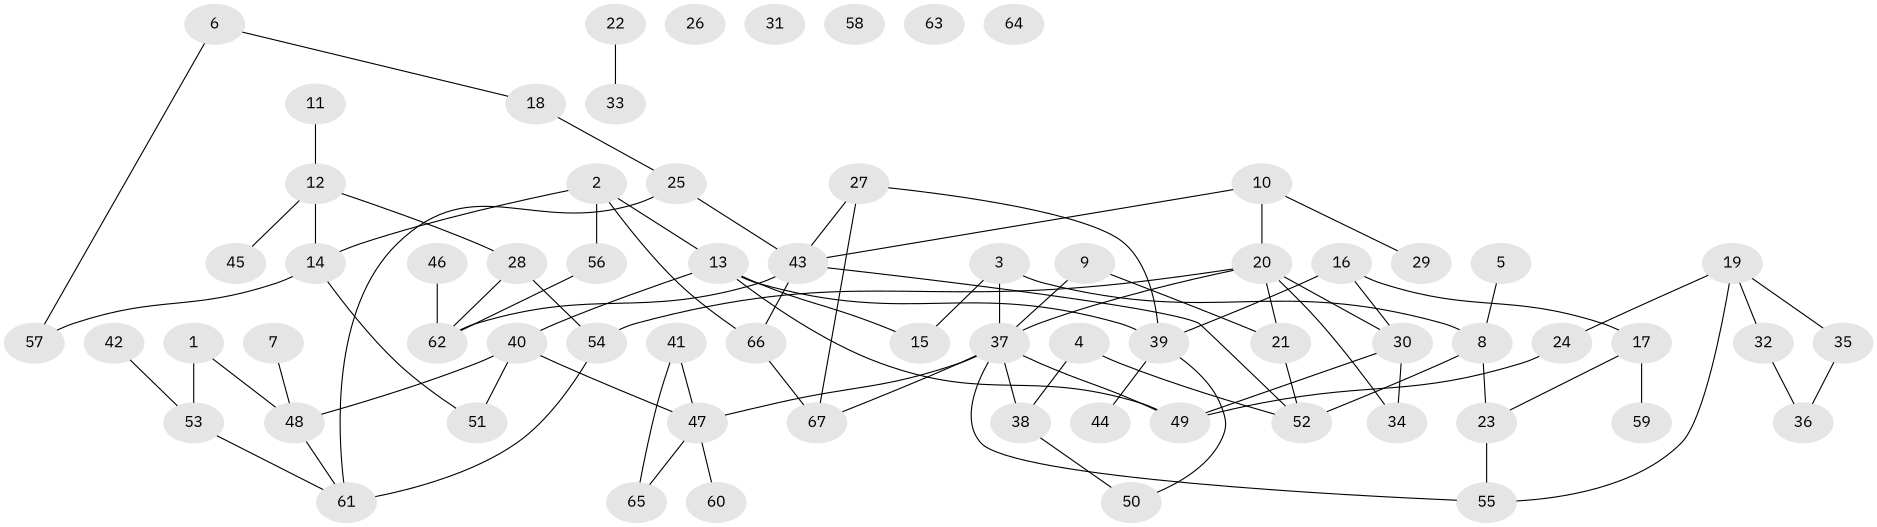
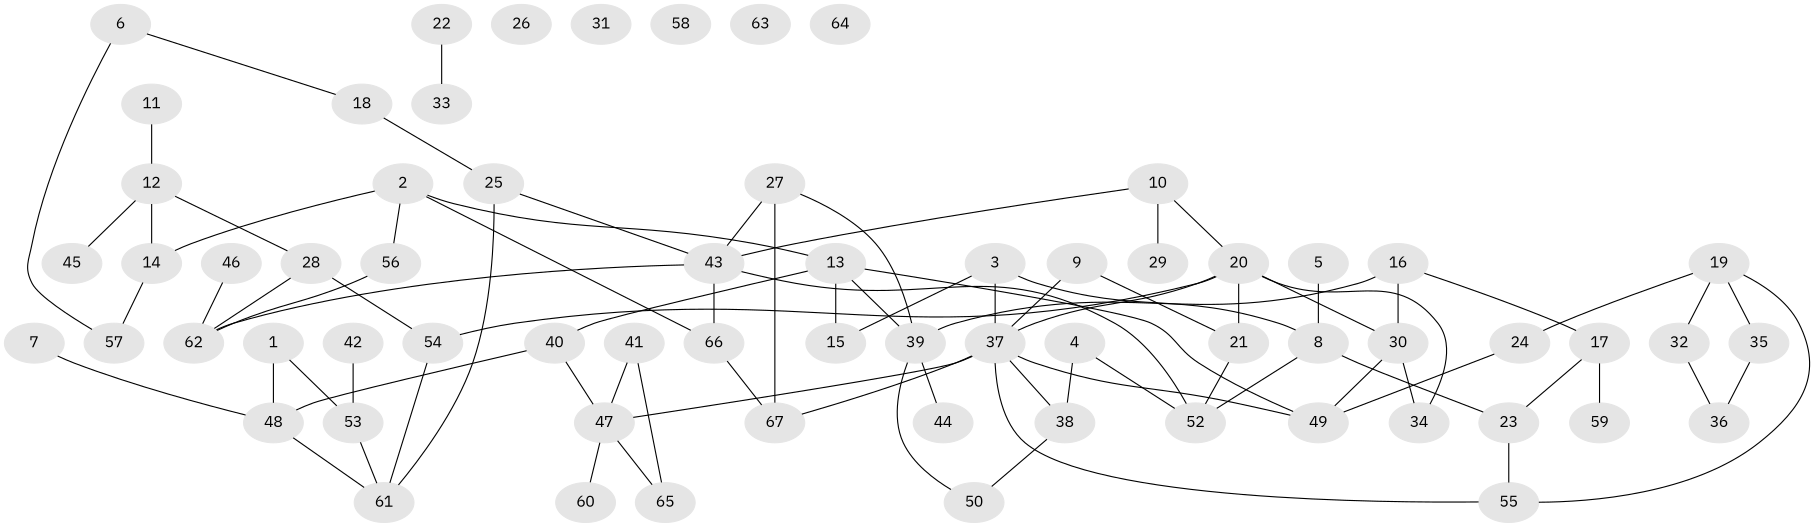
node "51": removed
